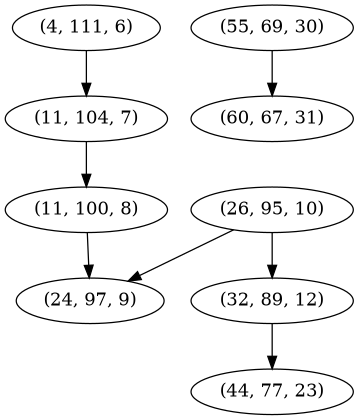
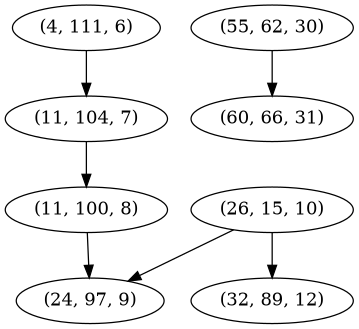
node "(55, 69, 30)": label "(55, 69, 30)" -> "(55, 62, 30)"
node "(60, 67, 31)": label "(60, 67, 31)" -> "(60, 66, 31)"
node "(26, 95, 10)": label "(26, 95, 10)" -> "(26, 15, 10)"
node "(44, 77, 23)": removed
